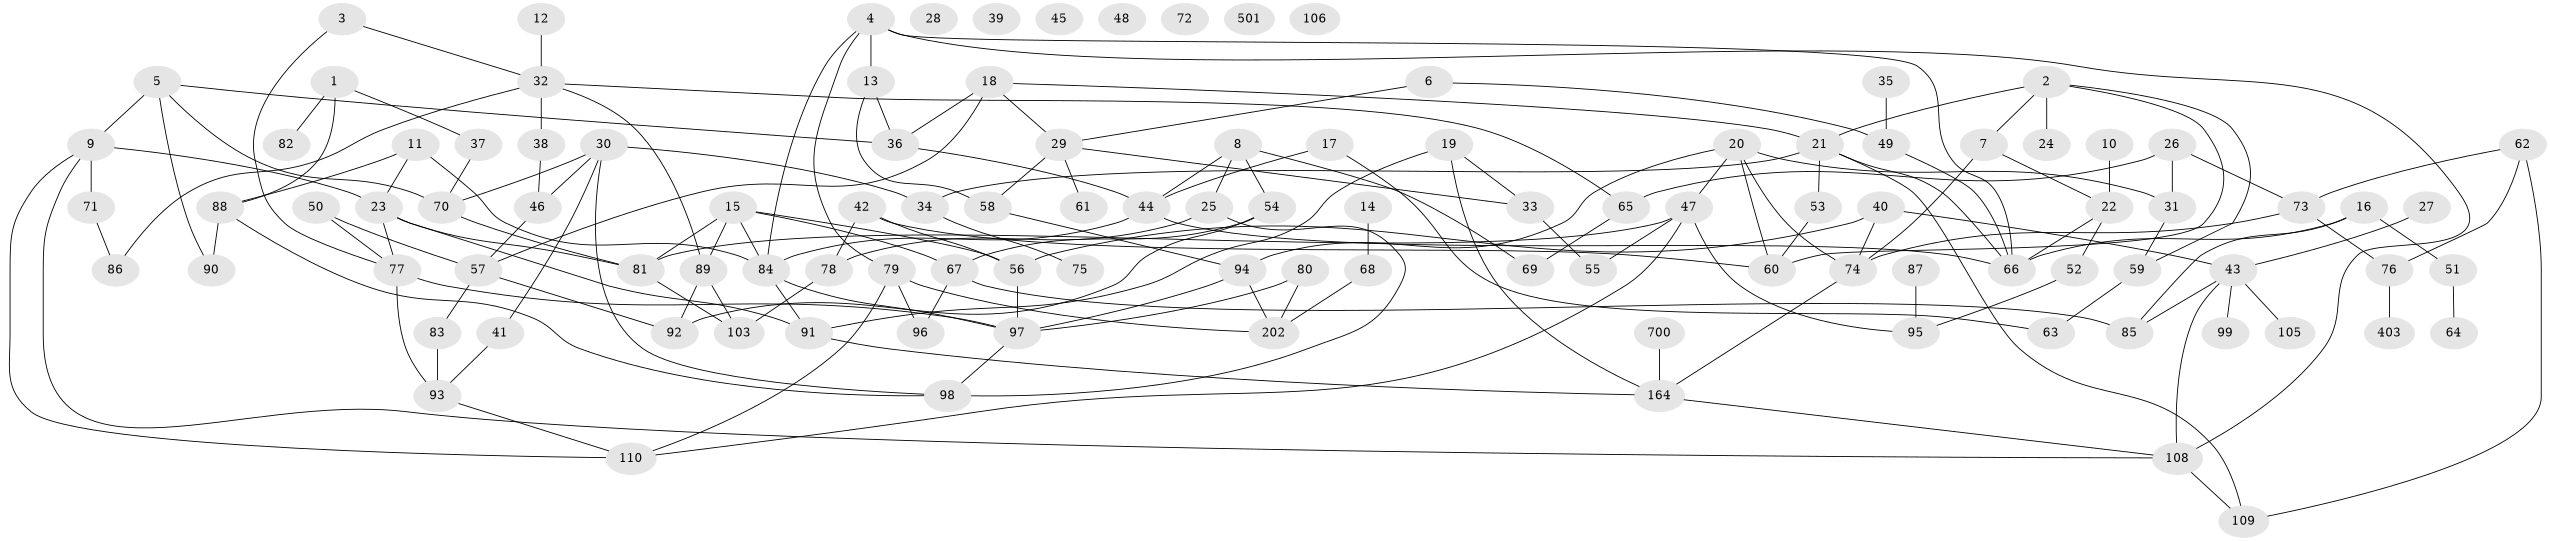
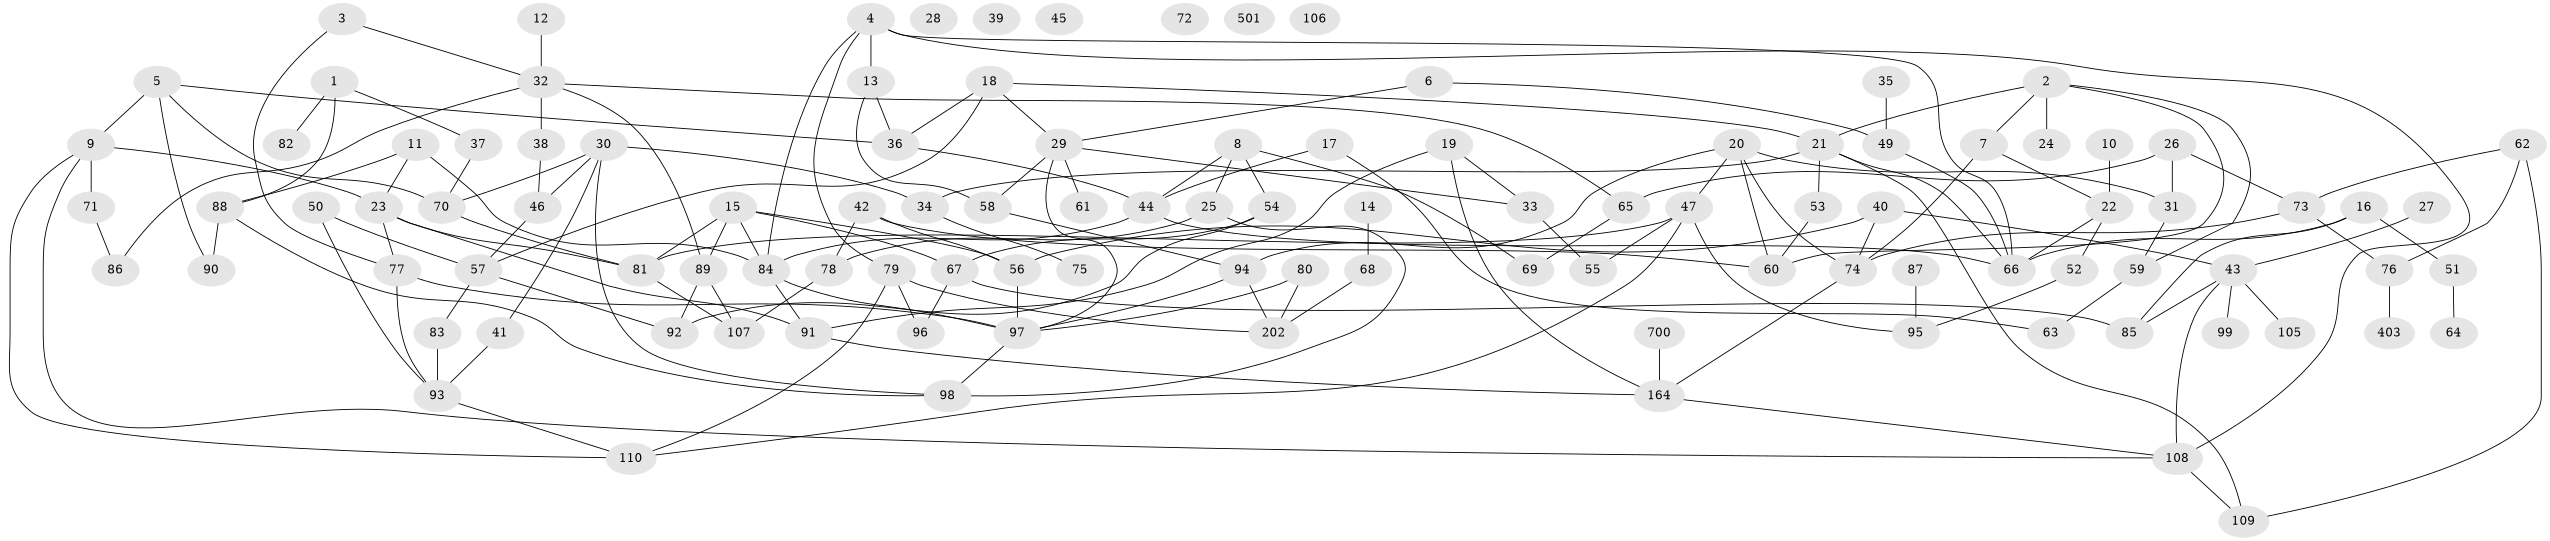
node "48": removed
edge "50" -- "77": now "50" -- "93"
edge "29" -- "97": added
node "103": label "103" -> "107"
